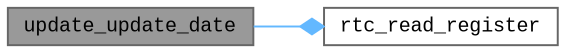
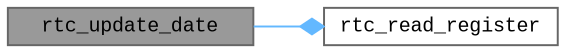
node "update_update_date": label "update_update_date" -> "rtc_update_date"
